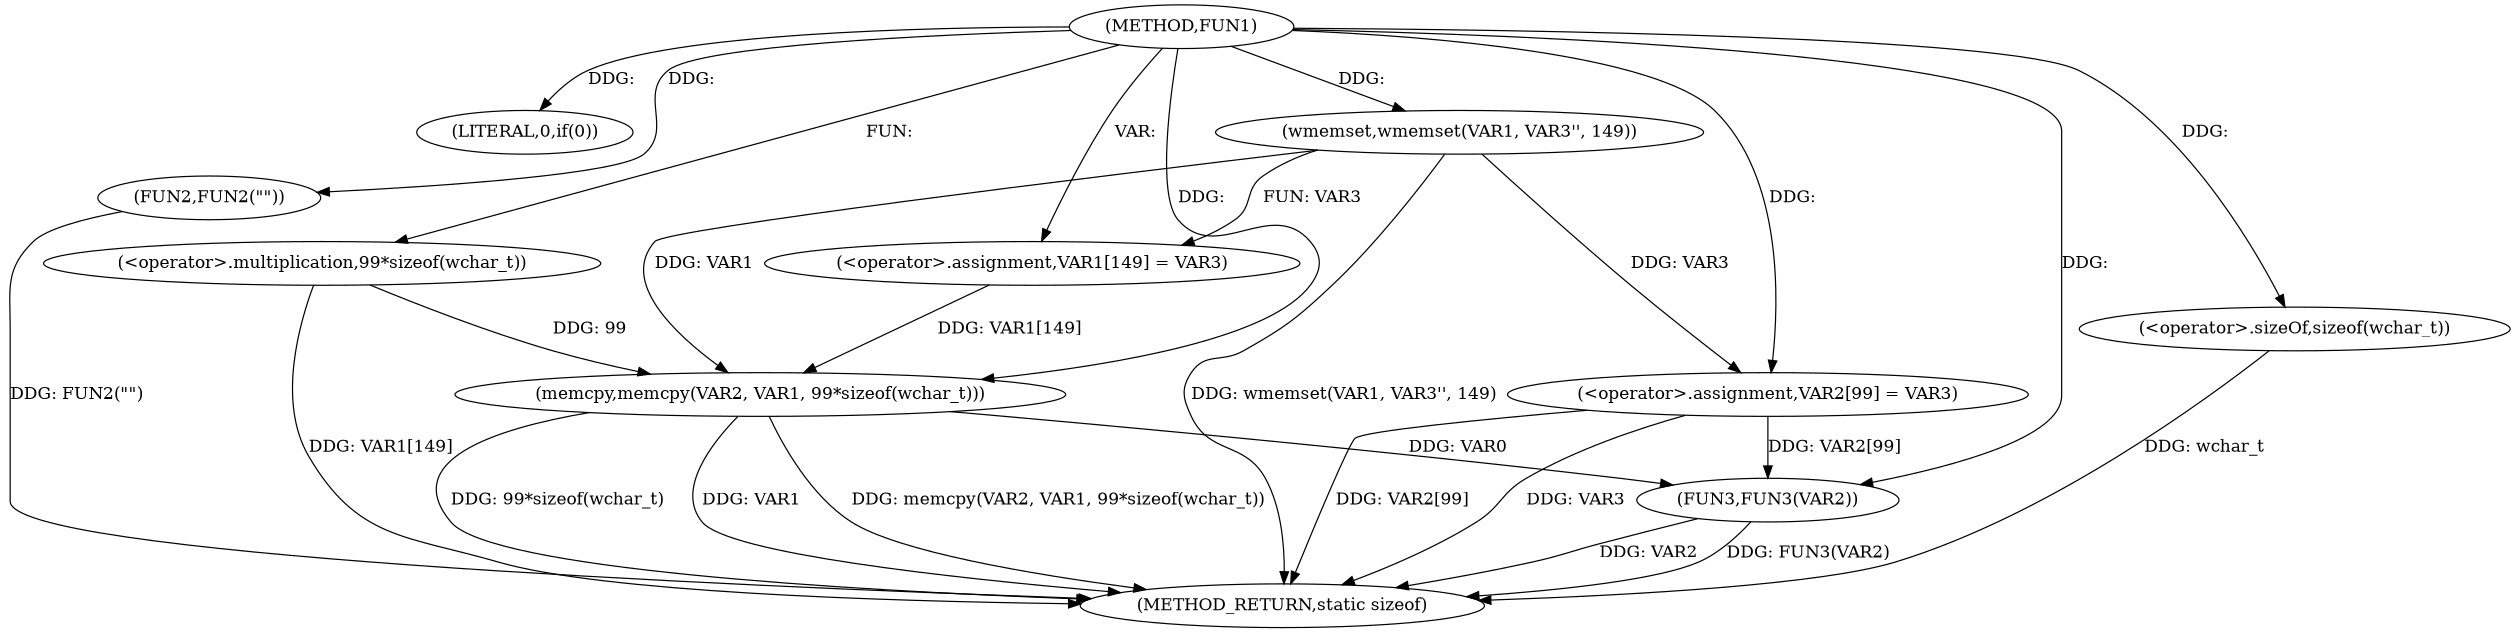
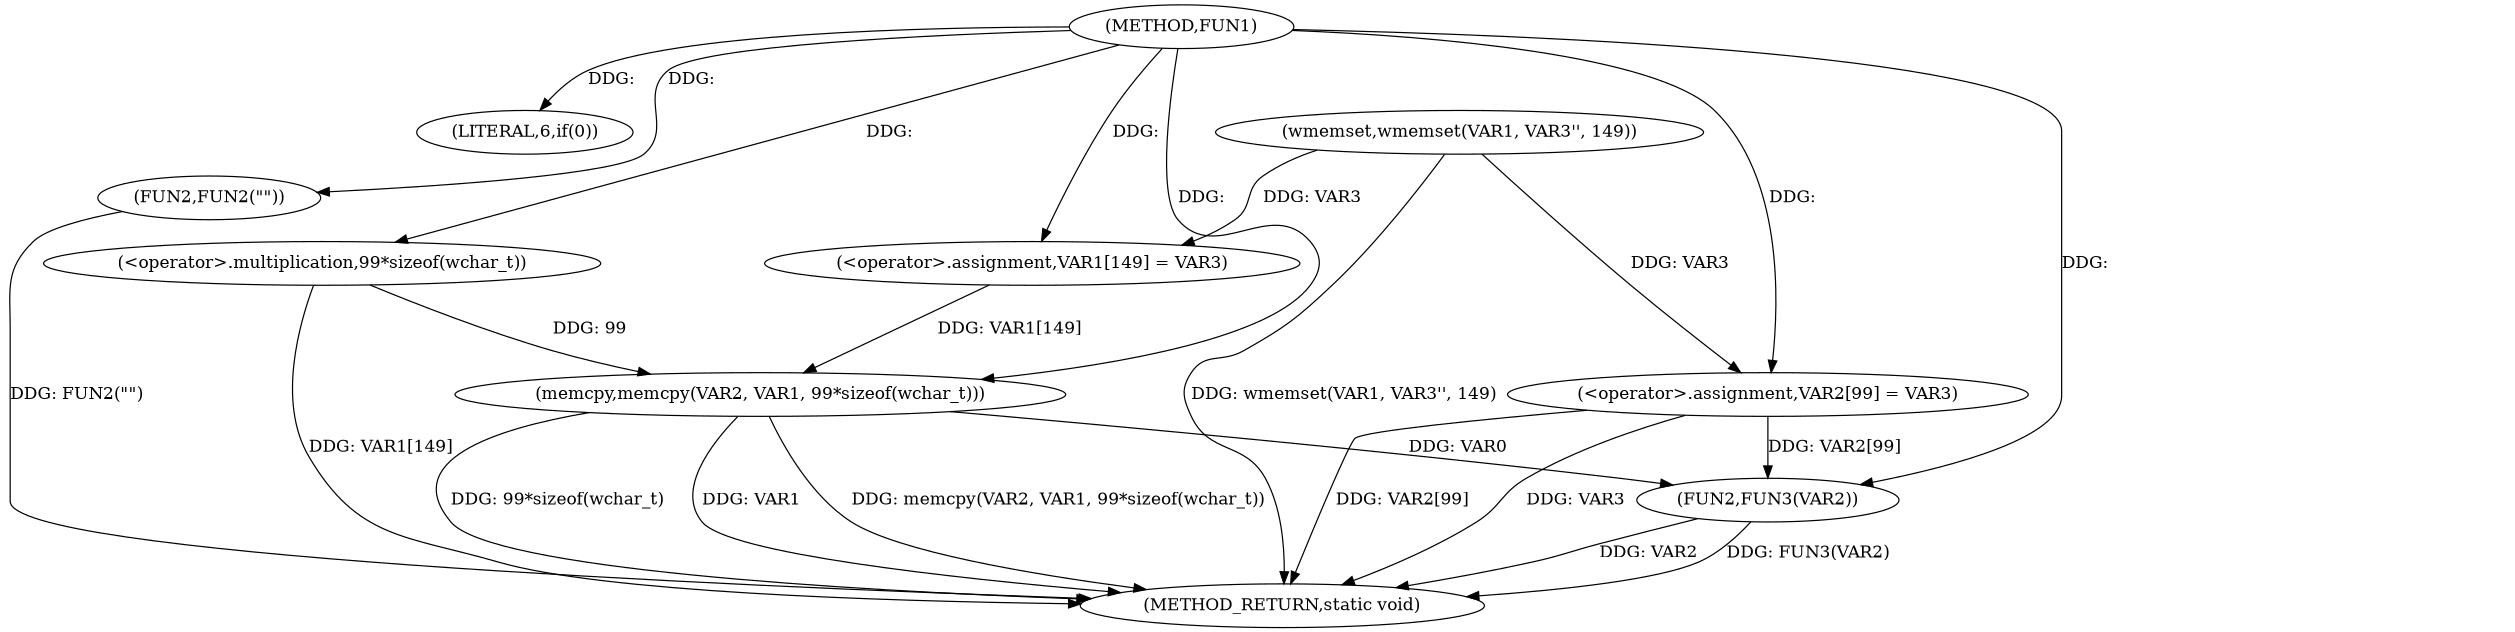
edge "(METHOD,FUN1)" -> "(wmemset,wmemset(VAR1, VAR3'', 149))": removed, label "DDG:"
node "(LITERAL,0,if(0))": label "(LITERAL,0,if(0))" -> "(LITERAL,6,if(0))"
edge "(METHOD,FUN1)" -> "(<operator>.multiplication,99*sizeof(wchar_t))": label "FUN: " -> "DDG: "
edge "(METHOD,FUN1)" -> "(<operator>.assignment,VAR1[149] = VAR3)": label "VAR: " -> "DDG: "
edge "(wmemset,wmemset(VAR1, VAR3'', 149))" -> "(<operator>.assignment,VAR1[149] = VAR3)": label "FUN: VAR3" -> "DDG: VAR3"
edge "(wmemset,wmemset(VAR1, VAR3'', 149))" -> "(memcpy,memcpy(VAR2, VAR1, 99*sizeof(wchar_t)))": removed, label "DDG: VAR1"
node "(<operator>.sizeOf,sizeof(wchar_t))": removed
node "(FUN3,FUN3(VAR2))": label "(FUN3,FUN3(VAR2))" -> "(FUN2,FUN3(VAR2))"
node "(METHOD_RETURN,static sizeof)": label "(METHOD_RETURN,static sizeof)" -> "(METHOD_RETURN,static void)"
